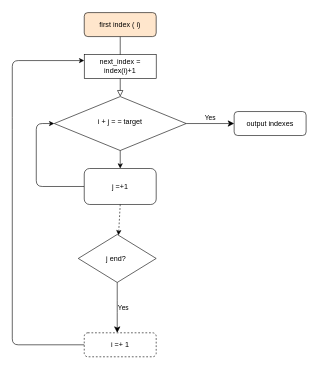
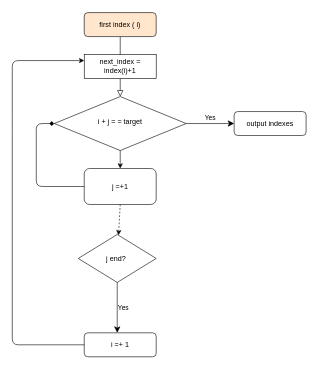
edge "j =+1" -> "i + j = = target": arrowhead classic -> diamond
node "i =+ 1": style dashed -> solid
